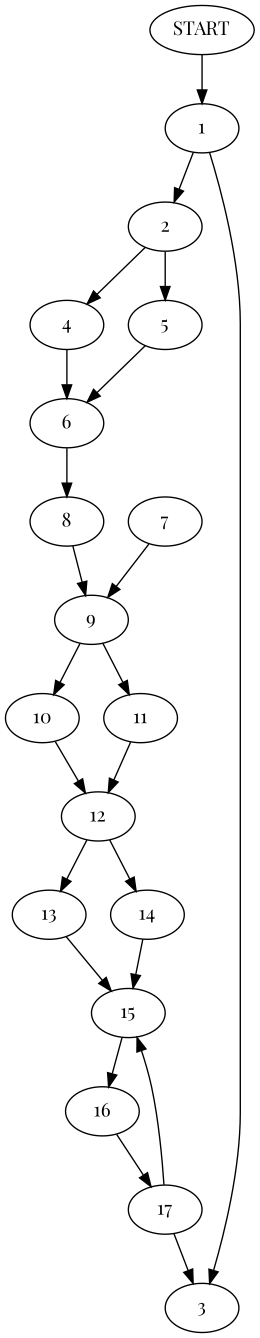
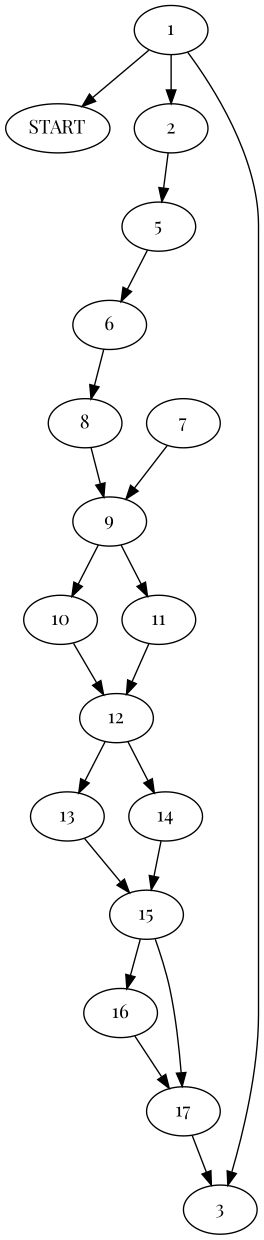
edge "START" -> "1": reversed
node "4": removed
edge "17" -> "15": reversed
